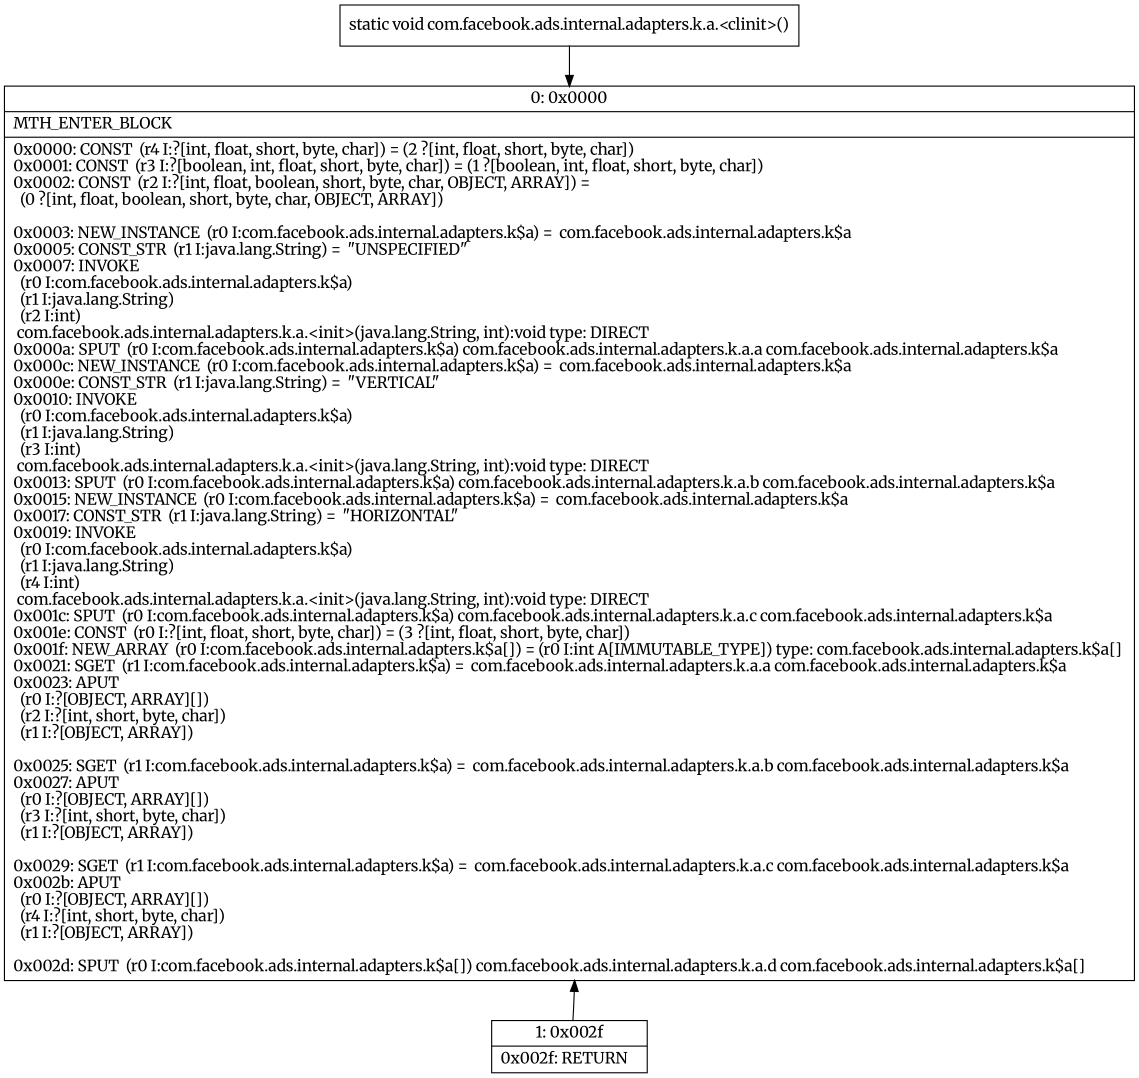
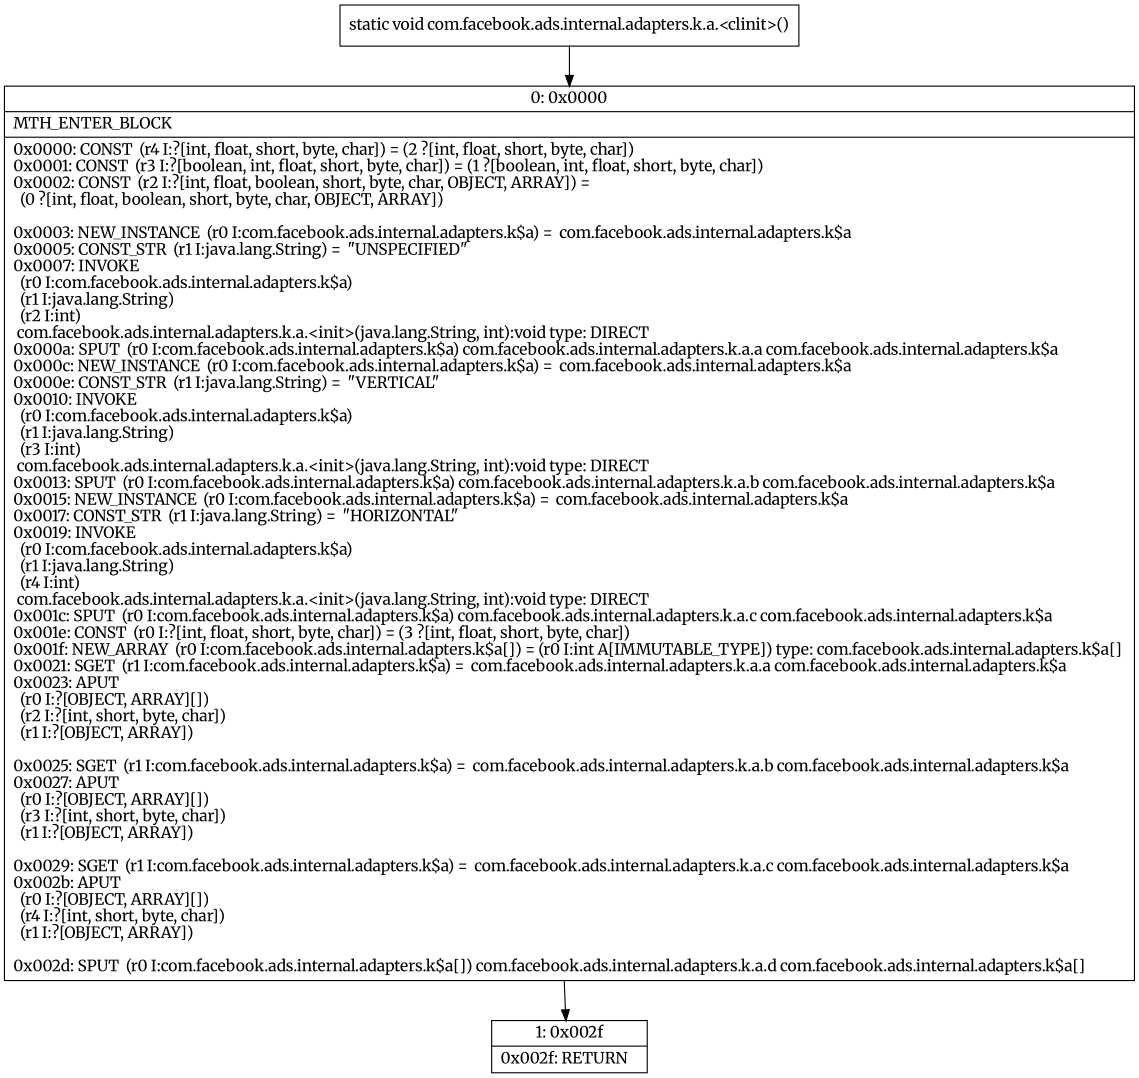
edge "1: 0x002f" -> "0: 0x0000": reversed
